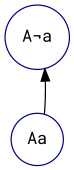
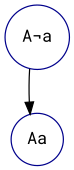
edge "Aa" -> "A¬a": reversed
